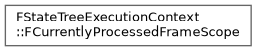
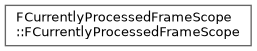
node "FStateTreeExecutionContext ::FCurrentlyProcessedFrameScope": label "FStateTreeExecutionContext ::FCurrentlyProcessedFrameScope" -> "FCurrentlyProcessedFrameScope ::FCurrentlyProcessedFrameScope"
